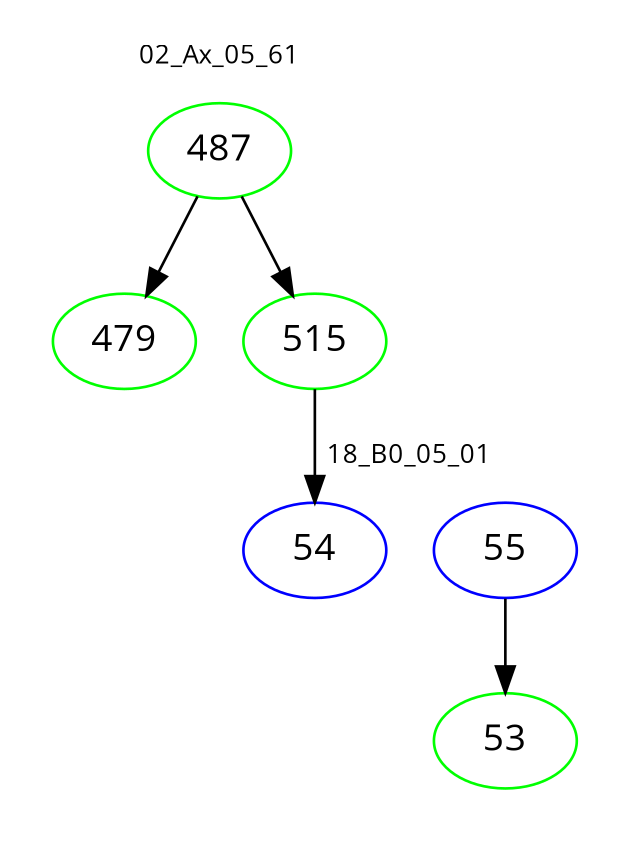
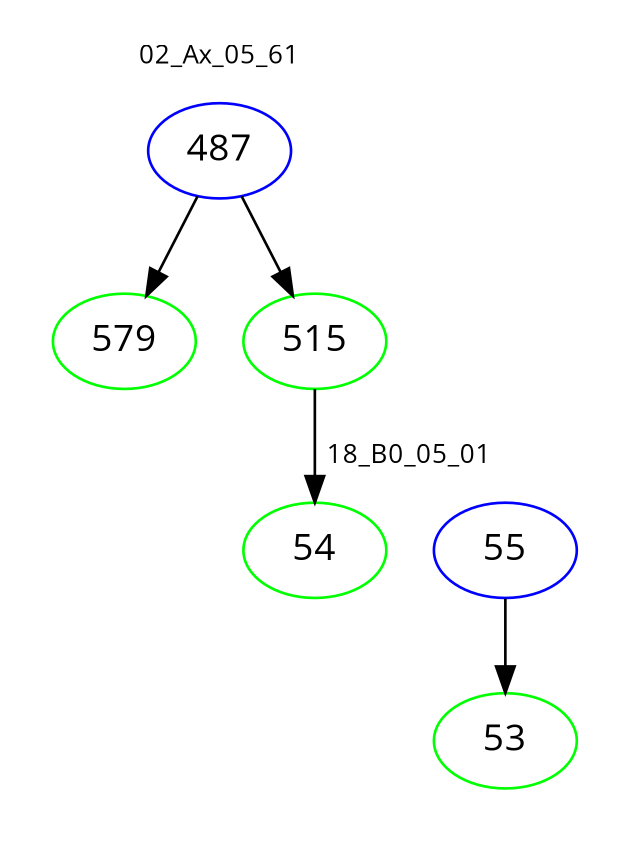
node "487": color green -> blue
node "479": label "479" -> "579"
node "54": color blue -> green
